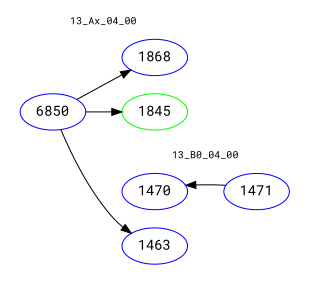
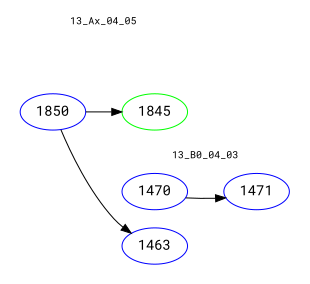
cluster "13_Ax_04_00": label "13_Ax_04_00" -> "13_Ax_04_05"
node "1868": removed
node "6850": label "6850" -> "1850"
cluster "13_B0_04_00": label "13_B0_04_00" -> "13_B0_04_03"
edge "1471" -> "1470": reversed
